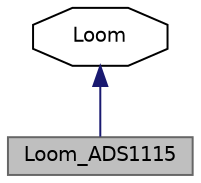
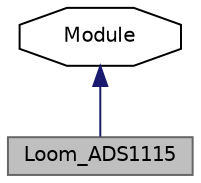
node "Loom": label "Loom" -> "Module"
